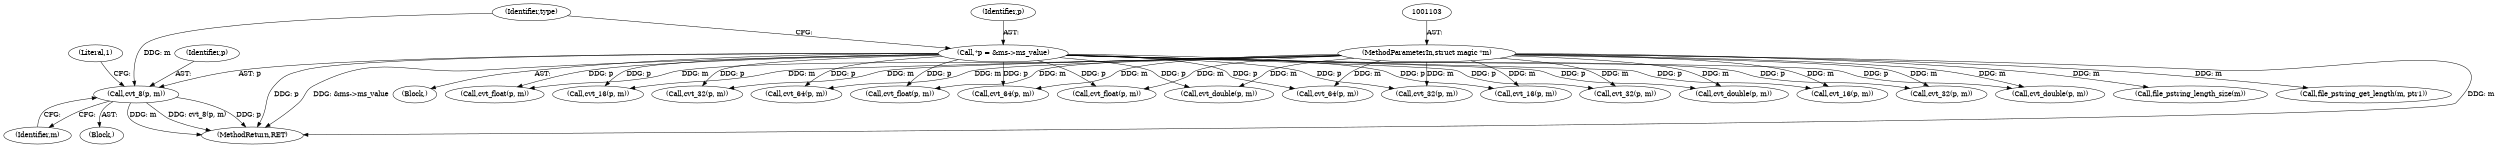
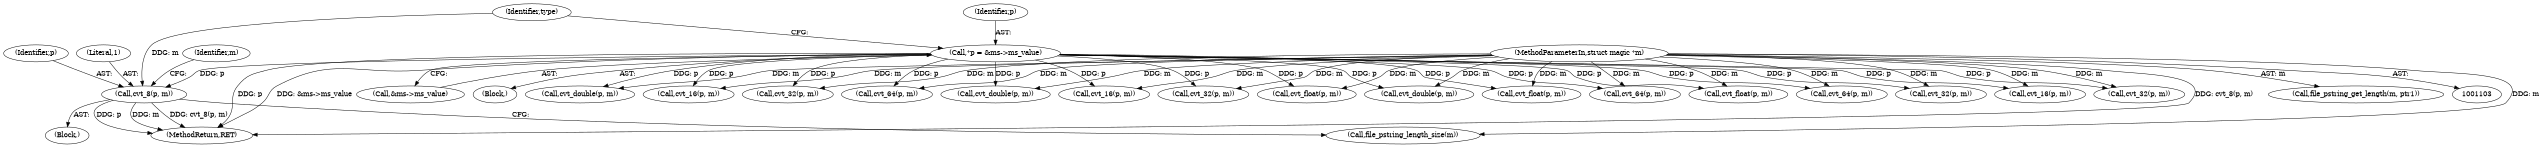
edge "1001103" -> "(MethodParameterIn,struct magic *m)": reversed
edge "(Literal,1)" -> "(Call,cvt_8(p, m))": label "CFG: " -> "AST: "
edge "(Call,*p = &ms->ms_value)" -> "(Call,cvt_8(p, m))": label "AST: p" -> "DDG: p"
edge "(MethodParameterIn,struct magic *m)" -> "(Call,file_pstring_get_length(m, ptr1))": label "DDG: m" -> "AST: m"
node "(Call,&ms->ms_value)": added
edge "(MethodParameterIn,struct magic *m)" -> "(MethodReturn,RET)": label "DDG: m" -> "DDG: cvt_8(p, m)"
edge "(Call,cvt_8(p, m))" -> "(Identifier,m)": now "(Call,cvt_8(p, m))" -> "(Call,file_pstring_length_size(m))"
